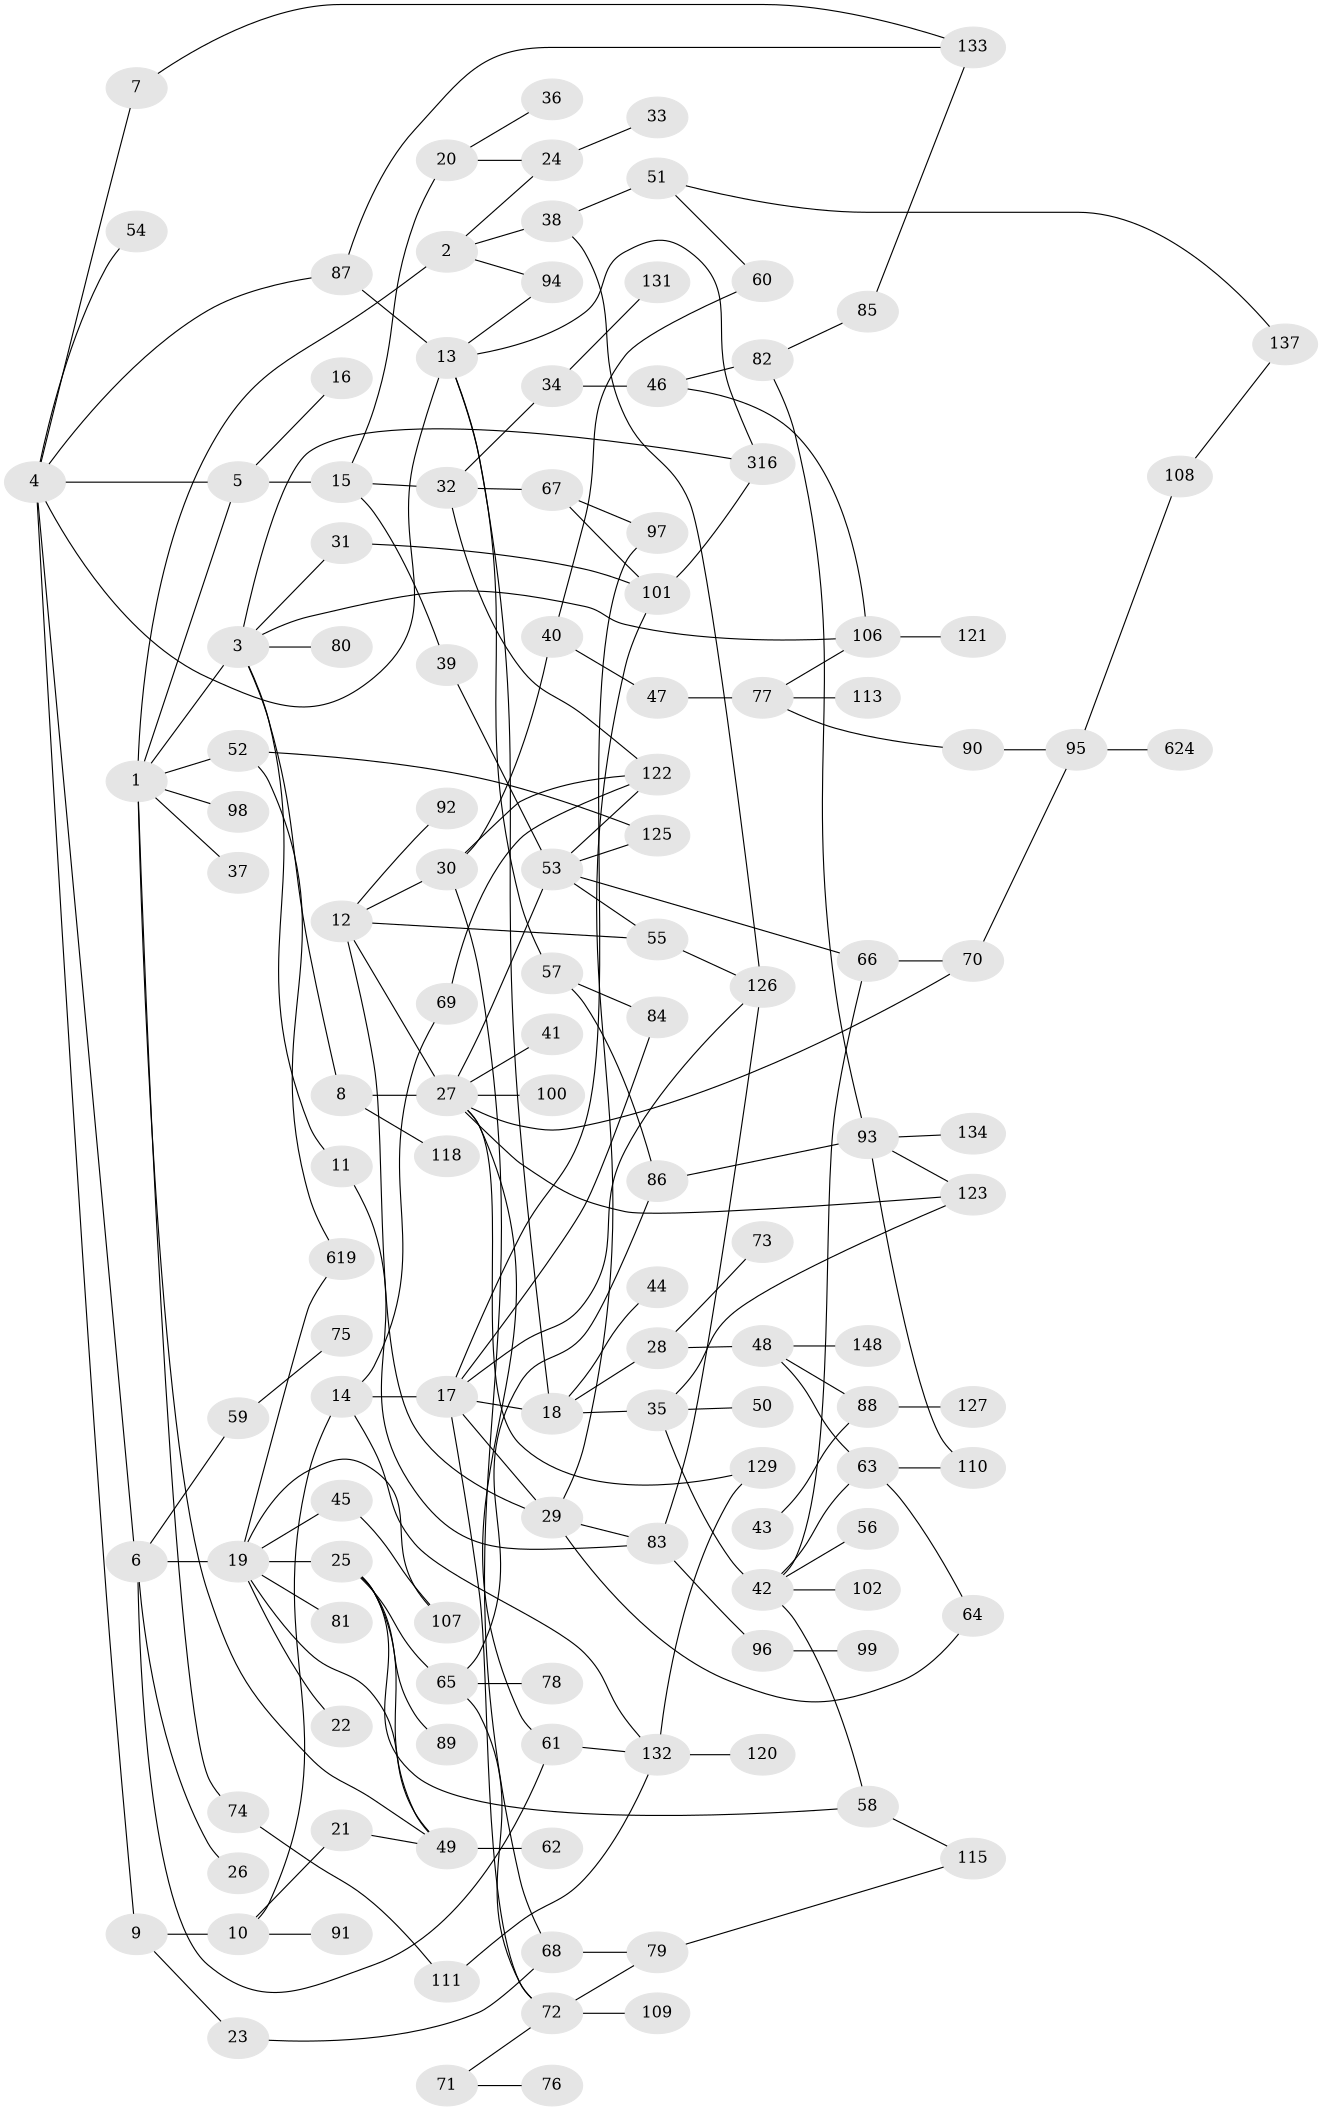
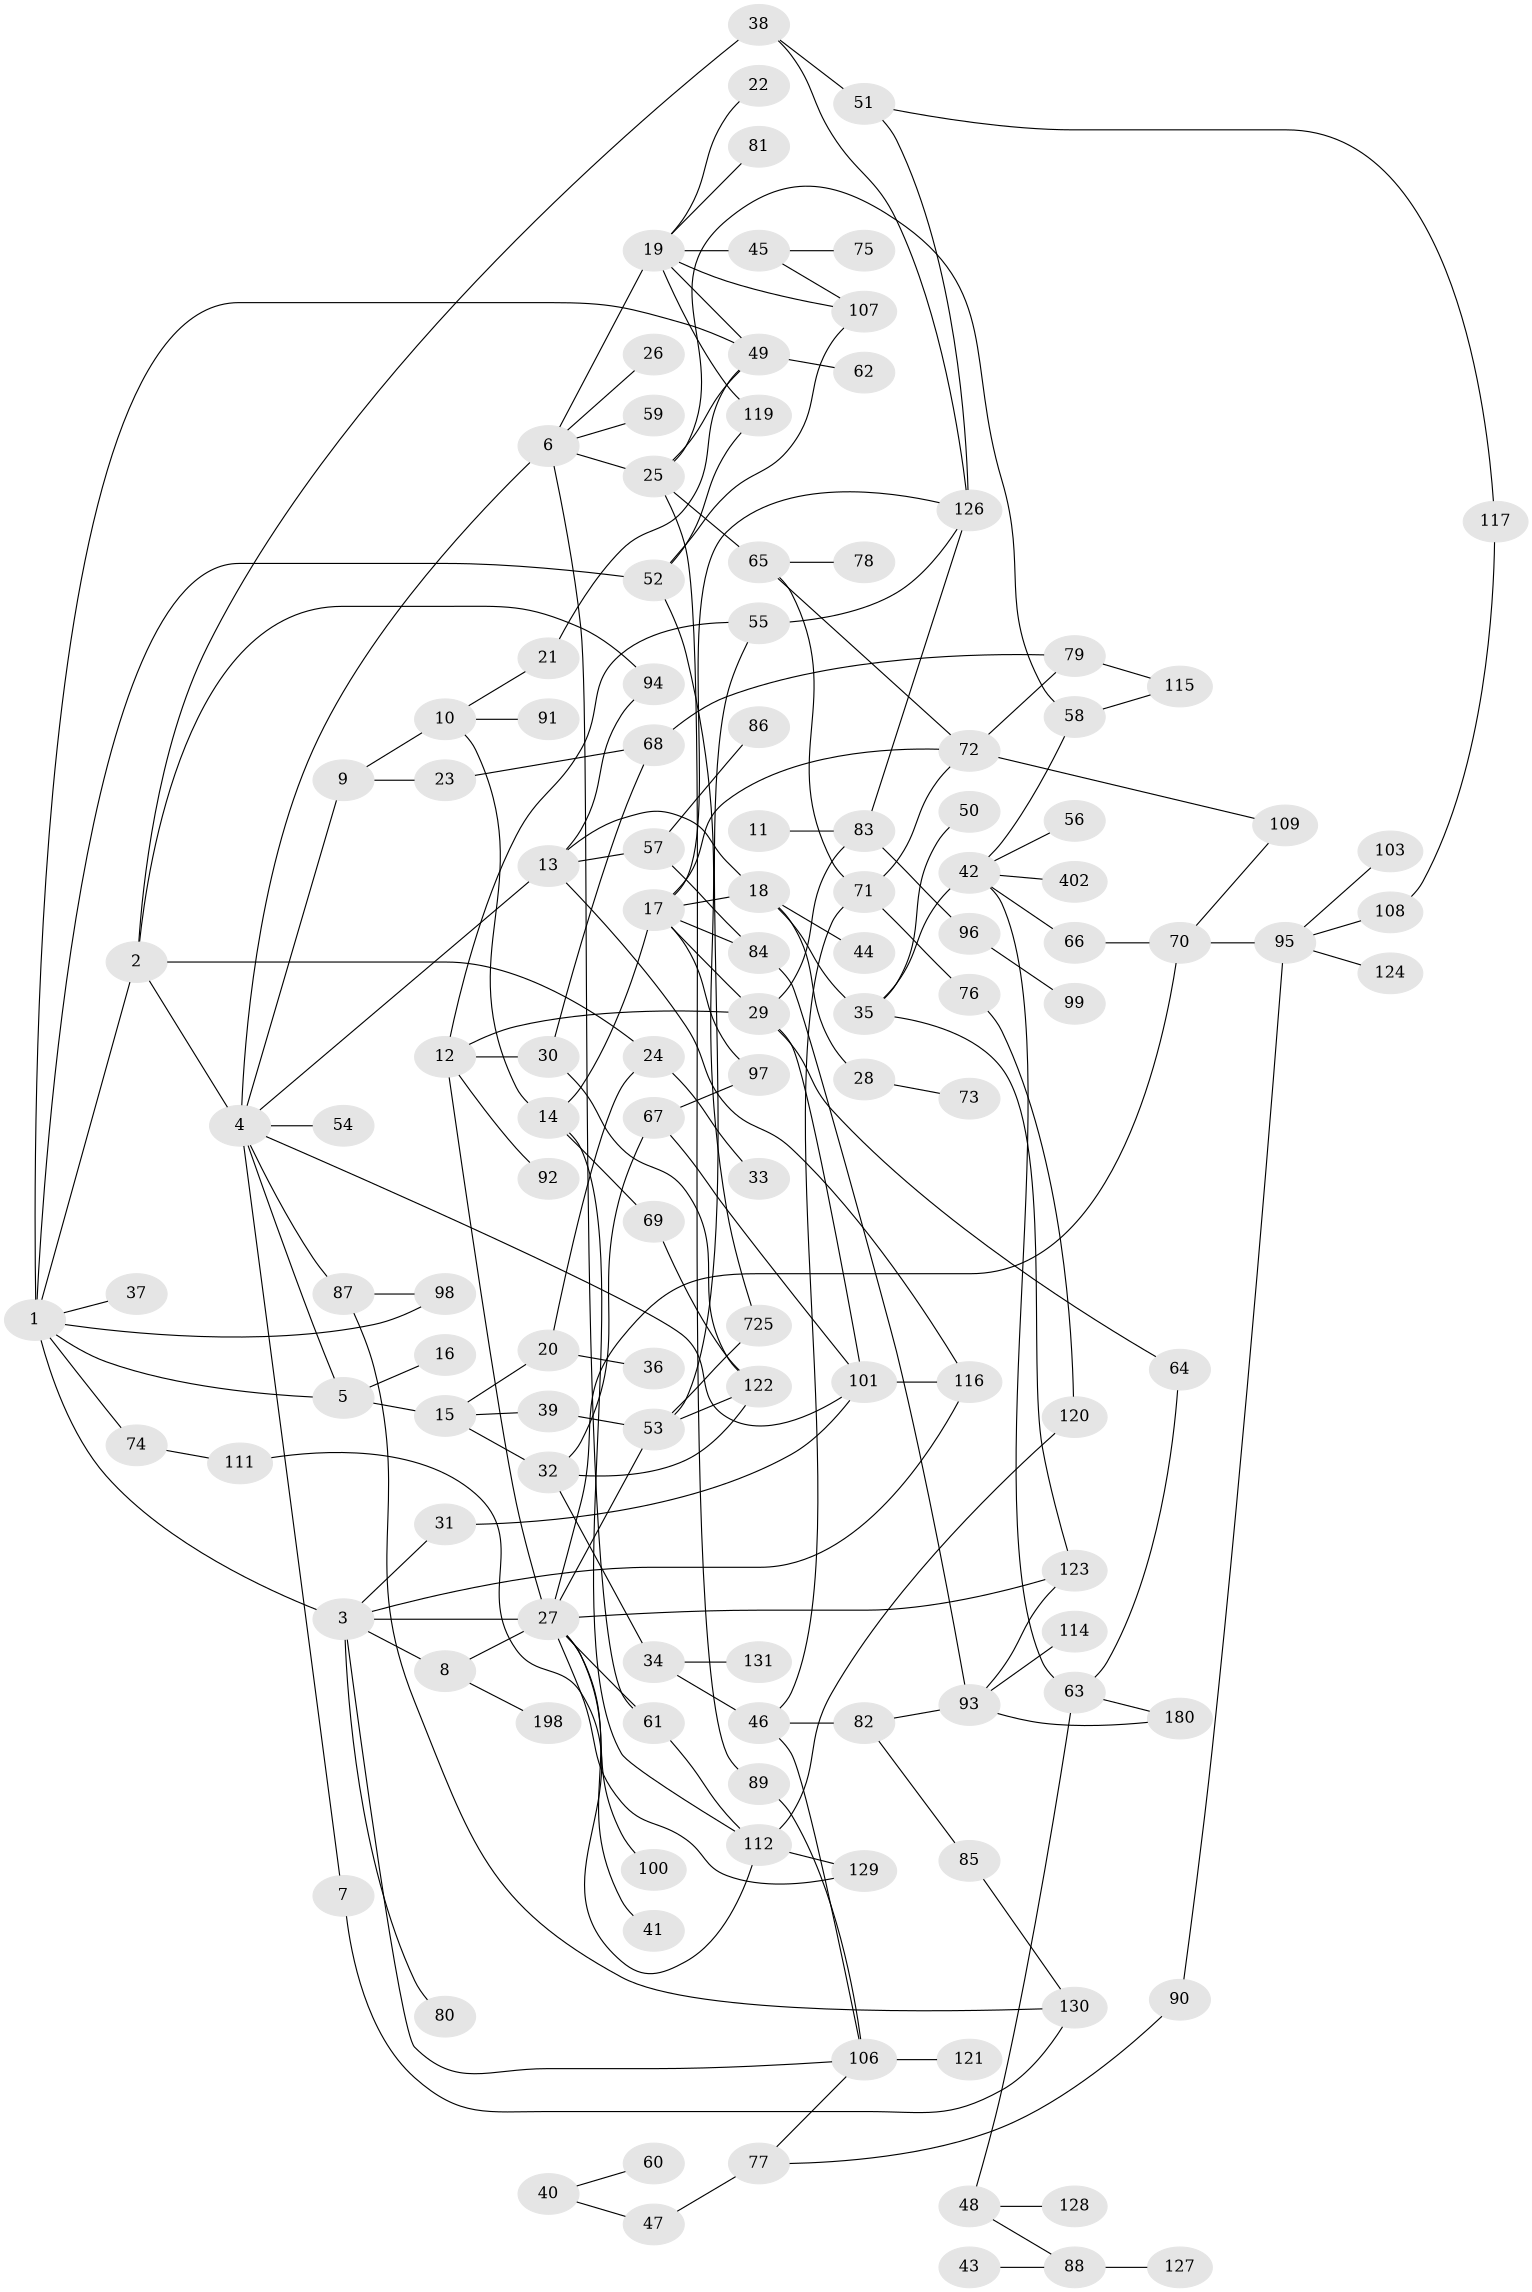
node "133": label "133" -> "130"
edge "51" -- "60": now "51" -- "126"
edge "87" -- "13": now "87" -- "98"
node "137": label "137" -> "117"
edge "107" -- "52": added
node "316": label "316" -> "116"
node "113": removed
node "624": label "624" -> "124"
edge "40" -- "30": removed
node "125": label "125" -> "725"
node "103": added
edge "109" -- "70": added
edge "3" -- "11": now "3" -- "27"
edge "53" -- "66": removed
edge "2" -- "4": added
node "134": label "134" -> "114"
node "118": label "118" -> "198"
edge "93" -- "86": now "93" -- "84"
edge "76" -- "120": added
node "619": label "619" -> "119"
edge "4" -- "101": added
edge "71" -- "46": added
node "148": label "148" -> "128"
edge "48" -- "28": removed
edge "75" -- "59": now "75" -- "45"
edge "86" -- "65": now "71" -- "65"
node "110": label "110" -> "180"
edge "19" -- "25": now "6" -- "25"
node "102": label "102" -> "402"
node "132": label "132" -> "112"
edge "89" -- "106": added
